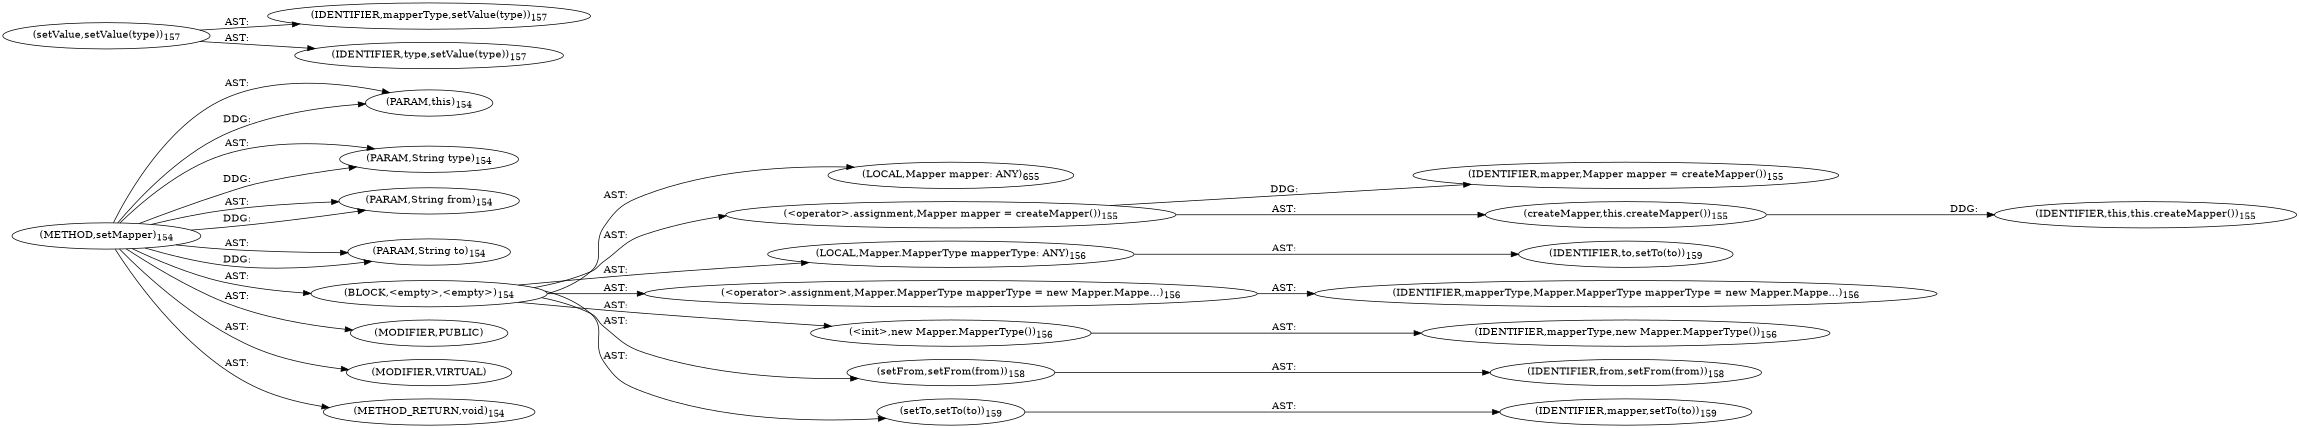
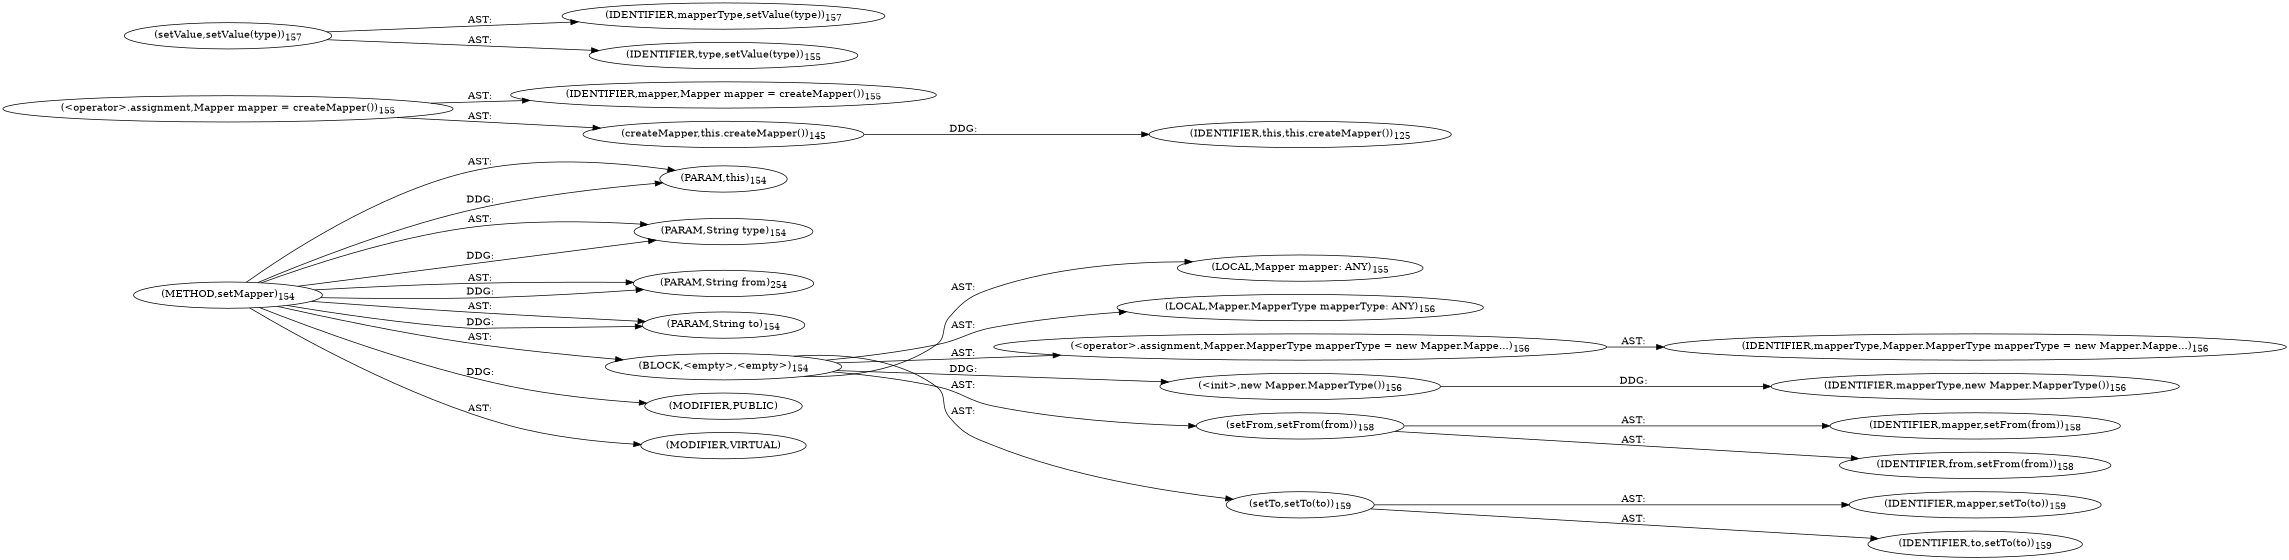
node "(IDENTIFIER,type,setValue(type))": text "157" -> "155"
node "(LOCAL,Mapper mapper: ANY)": text "655" -> "155"
edge "(<operator>.assignment,Mapper mapper = createMapper())" -> "(IDENTIFIER,mapper,Mapper mapper = createMapper())": label "DDG: " -> "AST: "
node "(PARAM,String from)": text "154" -> "254"
node "(createMapper,this.createMapper())": text "155" -> "145"
node "(IDENTIFIER,this,this.createMapper())": text "155" -> "125"
edge "(BLOCK,<empty>,<empty>)" -> "(<operator>.assignment,Mapper mapper = createMapper())": removed, label "AST:"
edge "(LOCAL,Mapper.MapperType mapperType: ANY)" -> "(IDENTIFIER,to,setTo(to))": now "(setTo,setTo(to))" -> "(IDENTIFIER,to,setTo(to))"
edge "(METHOD,setMapper)" -> "(MODIFIER,PUBLIC)": label "AST: " -> "DDG: "
edge "(BLOCK,<empty>,<empty>)" -> "(<init>,new Mapper.MapperType())": label "AST: " -> "DDG: "
edge "(<init>,new Mapper.MapperType())" -> "(IDENTIFIER,mapperType,new Mapper.MapperType())": label "AST: " -> "DDG: "
node "(METHOD_RETURN,void)": removed
node "(IDENTIFIER,mapper,setFrom(from))": added
